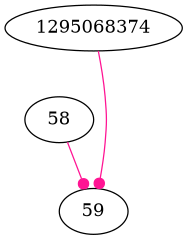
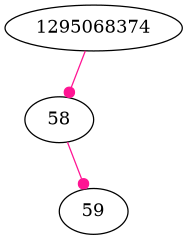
edge "1295068374" -> "59": now "1295068374" -> "58"
